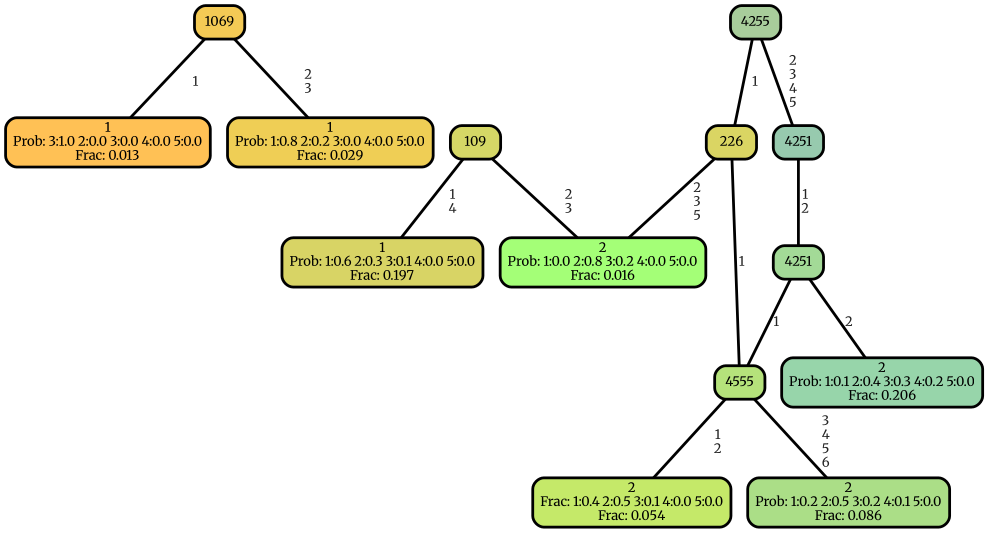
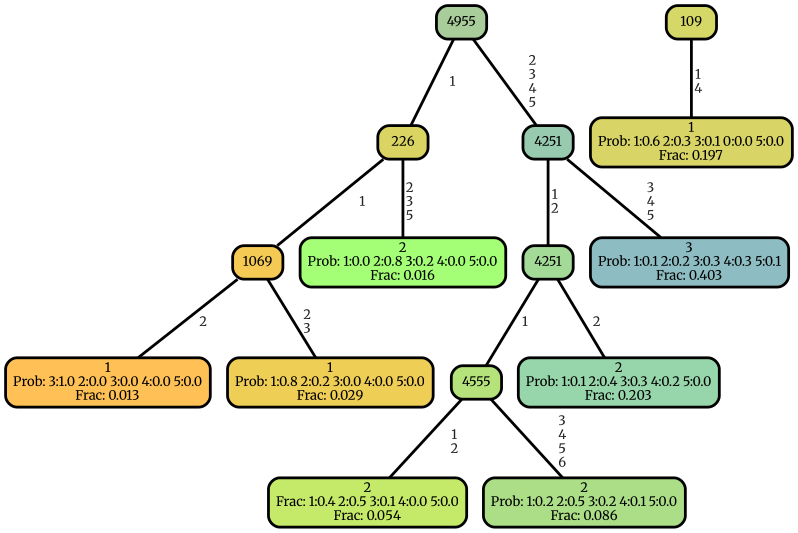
node "4255": label "4255" -> "4955"
edge "1069" -- "1 Prob: 3:1.0 2:0.0 3:0.0 4:0.0 5:0.0 Frac: 0.013": label " 1" -> " 2"
edge "109" -- "2 Prob: 1:0.0 2:0.8 3:0.2 4:0.0 5:0.0 Frac: 0.016": removed, label "2 3"
node "1 Prob: 1:0.6 2:0.3 3:0.1 4:0.0 5:0.0 Frac: 0.197": label "1 Prob: 1:0.6 2:0.3 3:0.1 4:0.0 5:0.0 Frac: 0.197" -> "1 Prob: 1:0.6 2:0.3 3:0.1 0:0.0 5:0.0 Frac: 0.197"
node "3 Prob: 1:0.1 2:0.2 3:0.3 4:0.3 5:0.1 Frac: 0.403": added
edge "226" -- "4555": now "226" -- "1069"
node "2 Prob: 1:0.1 2:0.4 3:0.3 4:0.2 5:0.0 Frac: 0.206": label "2 Prob: 1:0.1 2:0.4 3:0.3 4:0.2 5:0.0 Frac: 0.206" -> "2 Prob: 1:0.1 2:0.4 3:0.3 4:0.2 5:0.0 Frac: 0.203"
